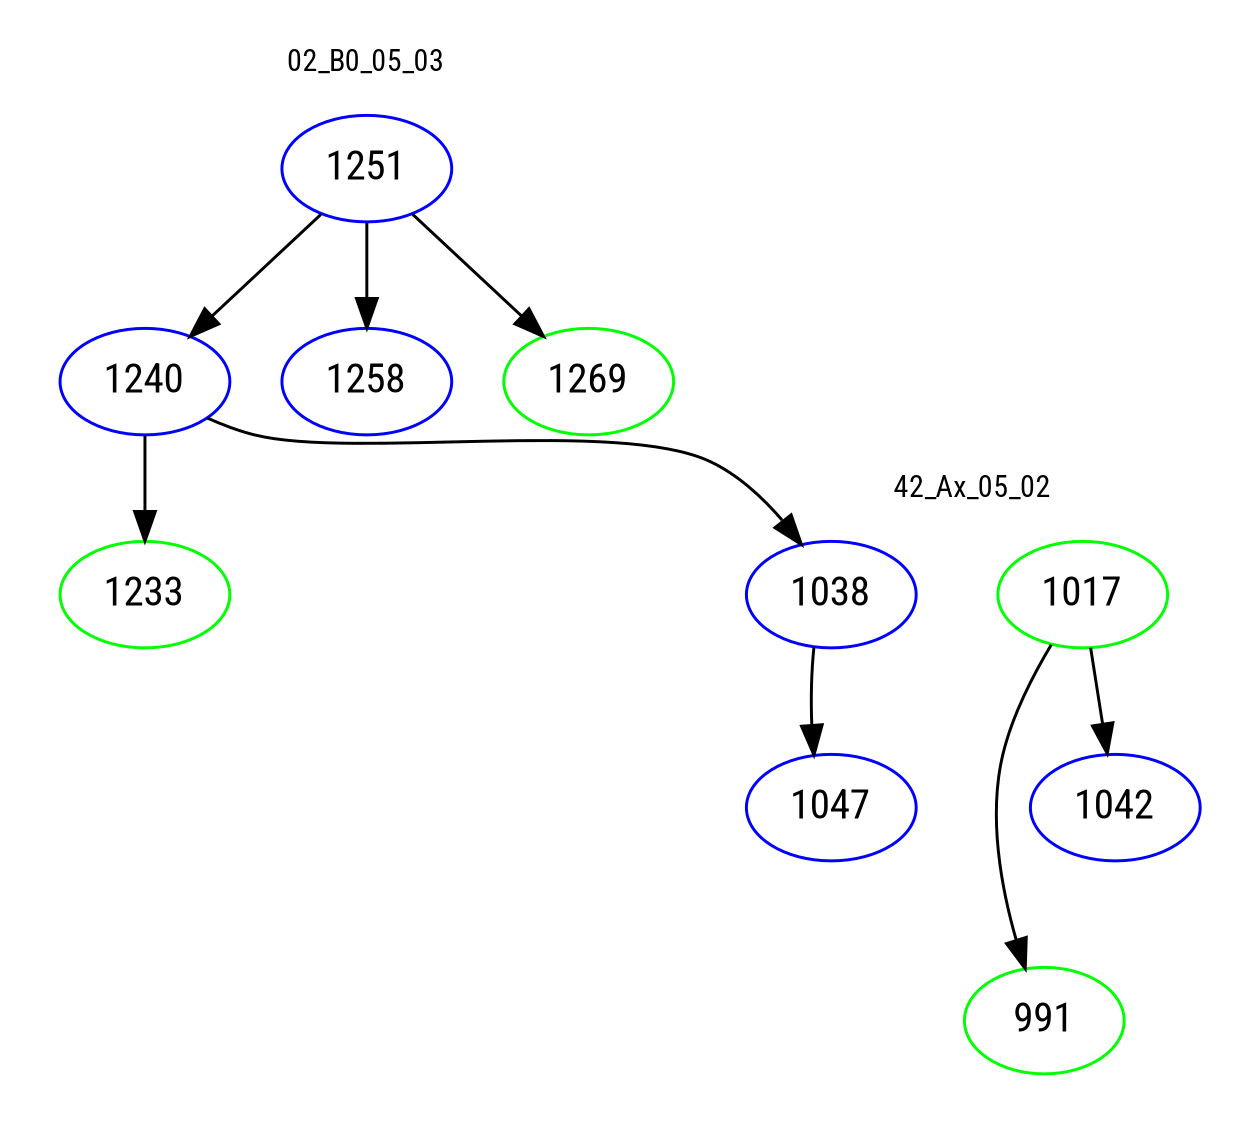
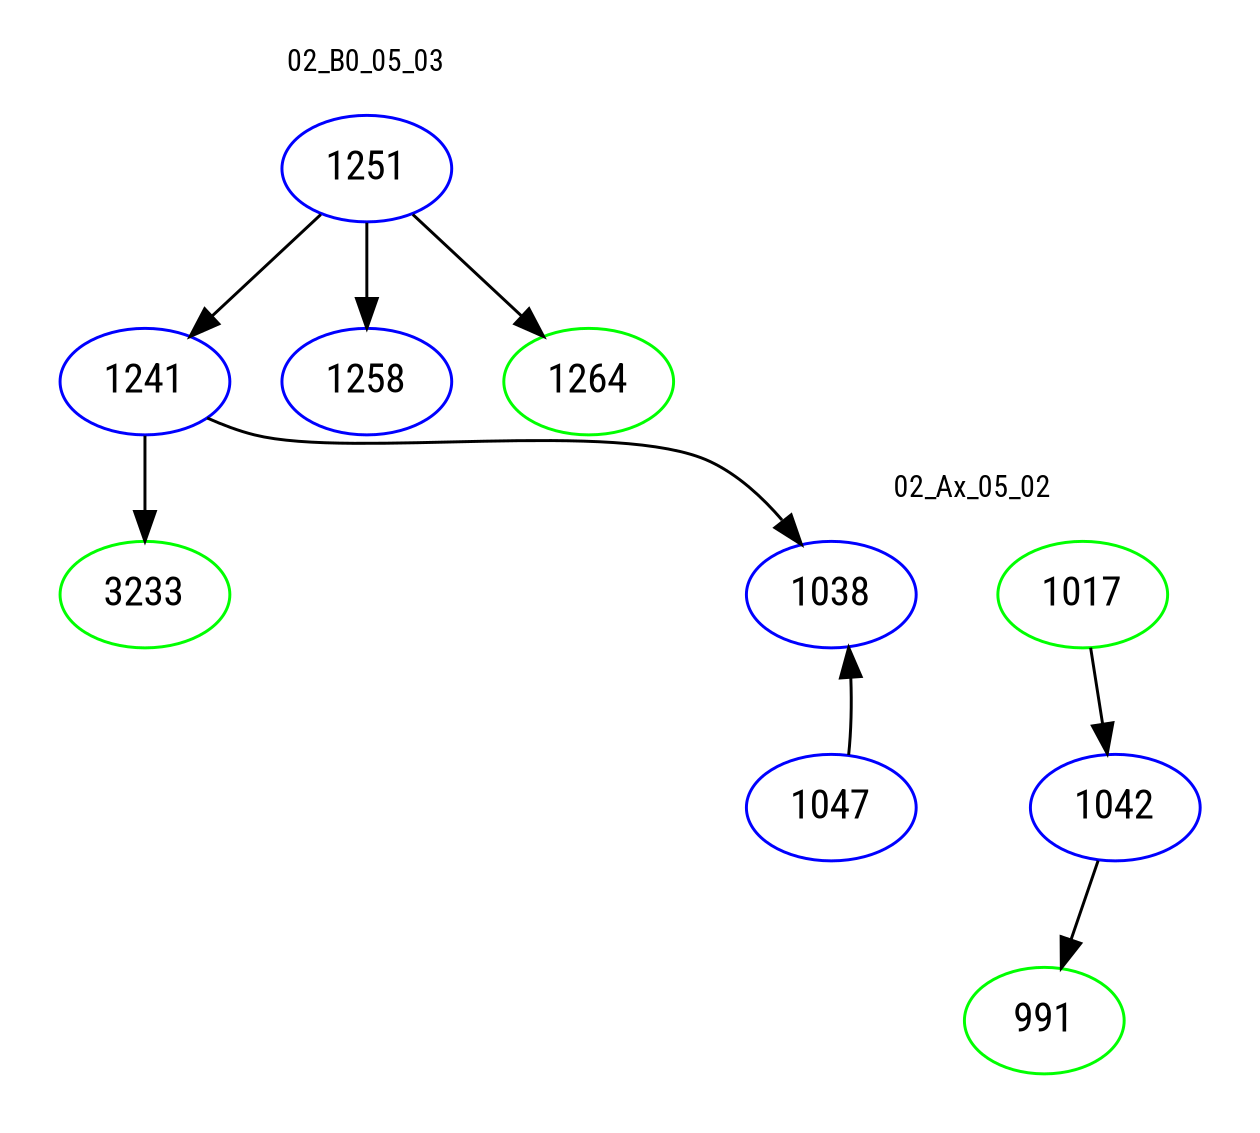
node "1240": label "1240" -> "1241"
node "1269": label "1269" -> "1264"
cluster "42_Ax_05_02": label "42_Ax_05_02" -> "02_Ax_05_02"
node "1233": label "1233" -> "3233"
edge "1038" -> "1047": reversed
edge "1017" -> "991": now "1042" -> "991"
